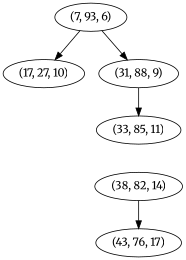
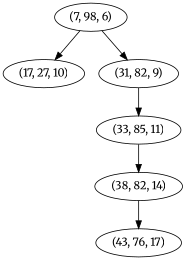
node "(7, 93, 6)": label "(7, 93, 6)" -> "(7, 98, 6)"
node "(31, 88, 9)": label "(31, 88, 9)" -> "(31, 82, 9)"
edge "(33, 85, 11)" -> "(38, 82, 14)": added
